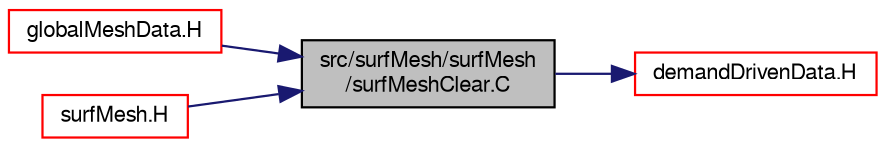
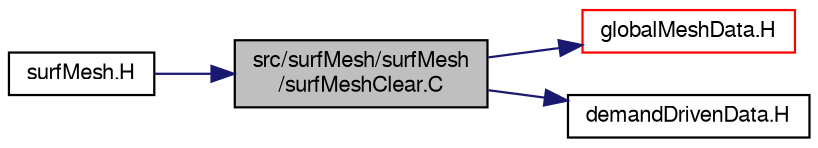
edge "globalMeshData.H" -> "src/surfMesh/surfMesh /surfMeshClear.C": reversed
node "demandDrivenData.H": color red -> black
node "surfMesh.H": color red -> black
